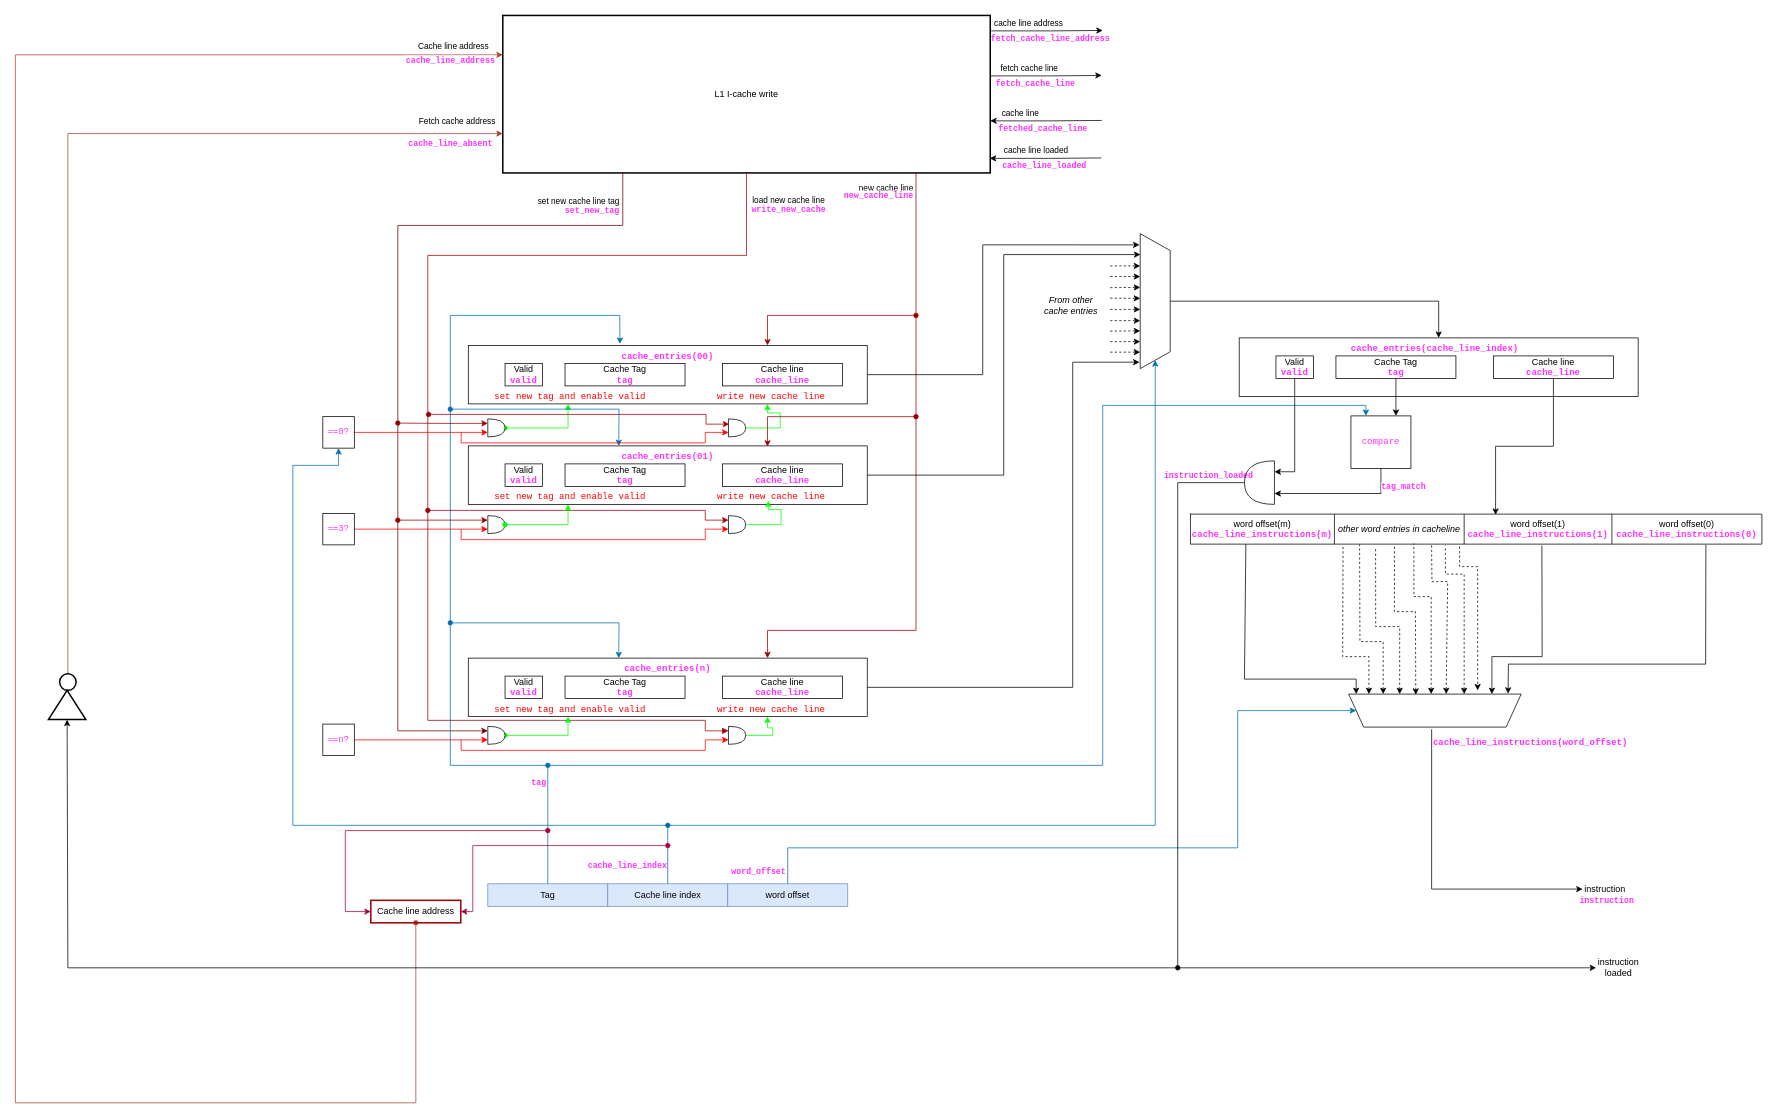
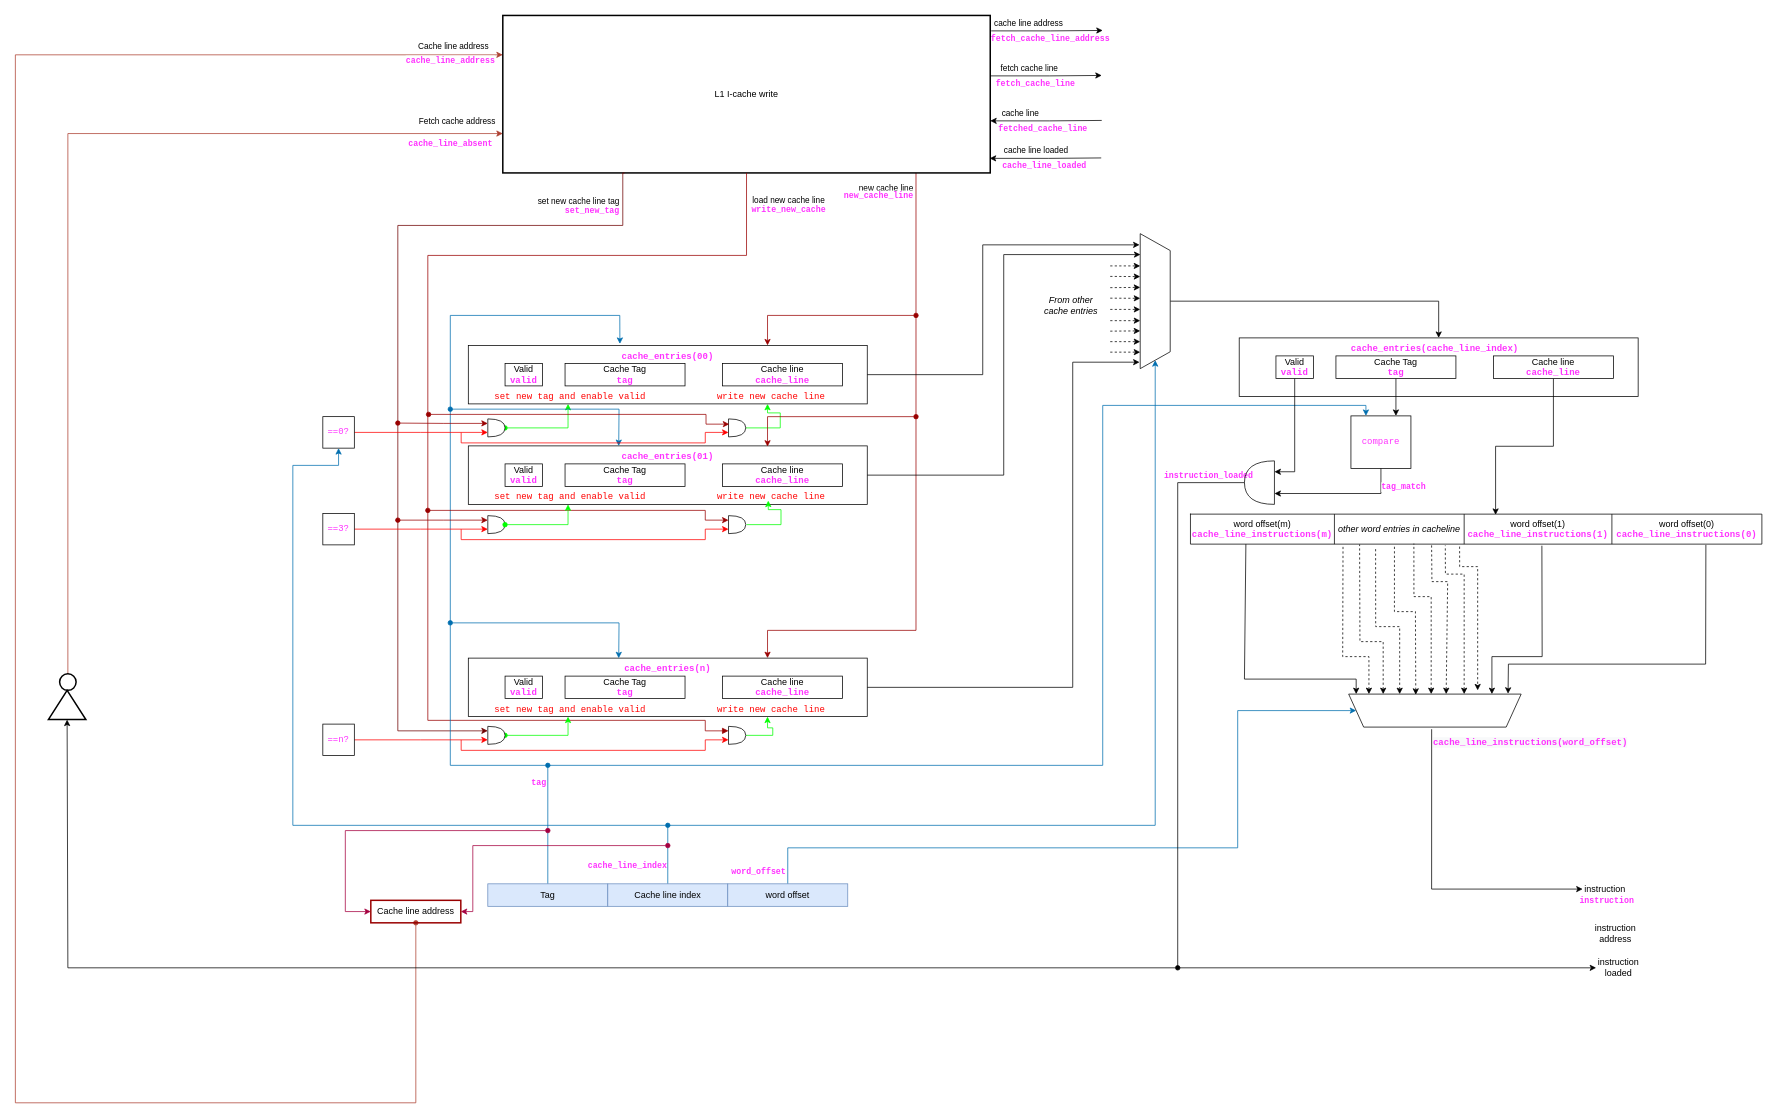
node "instruction address": added
